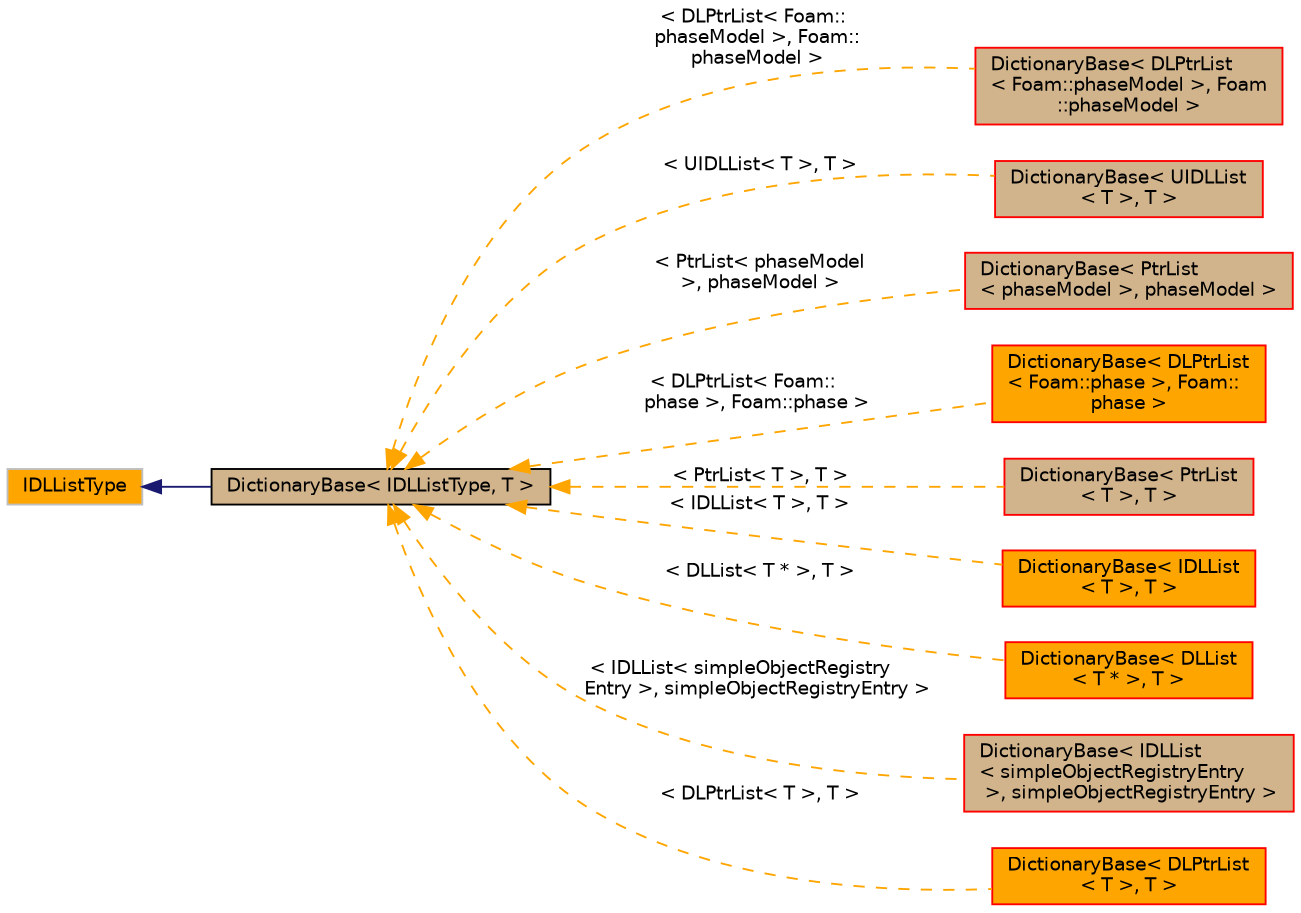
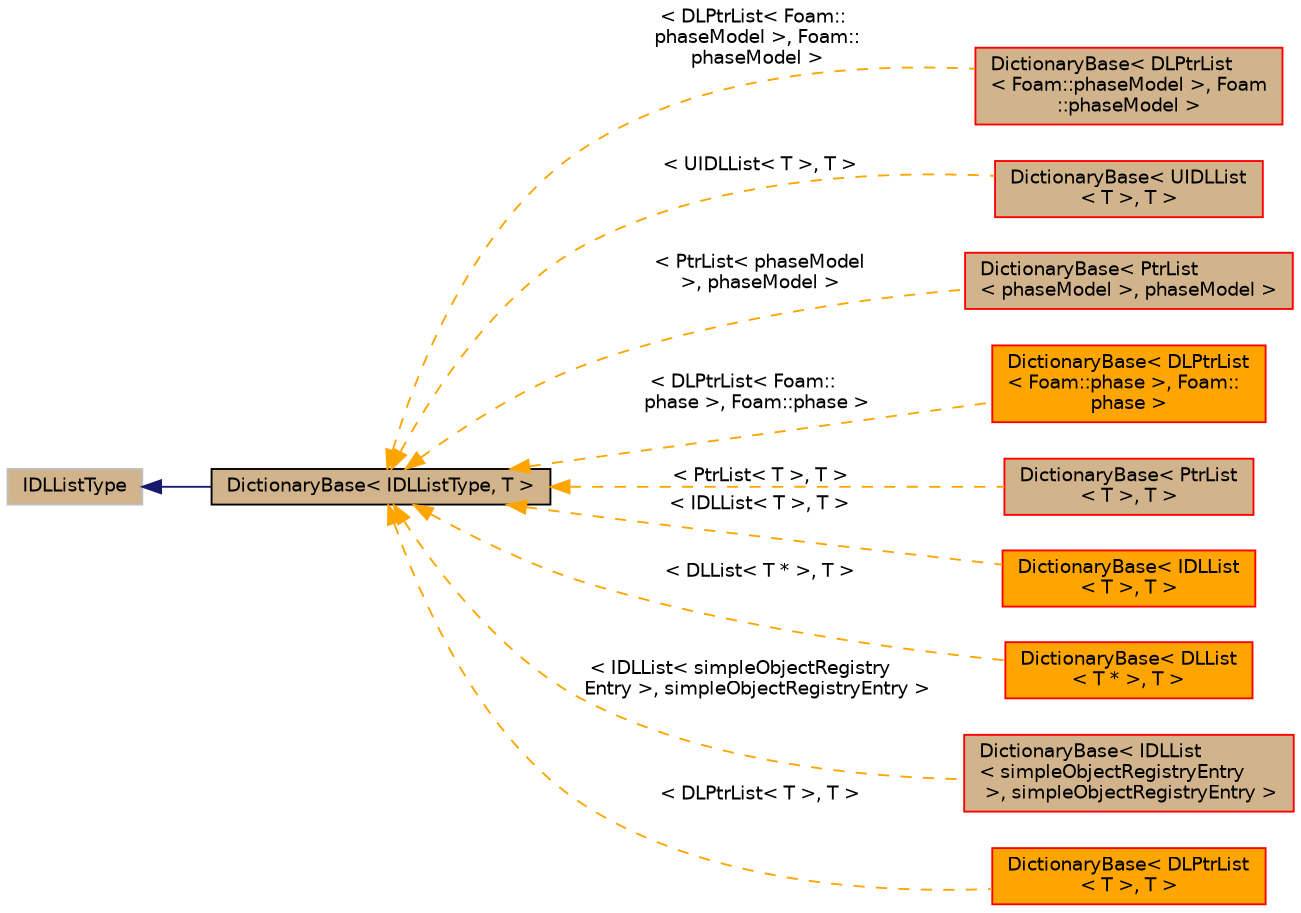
node "IDLListType": fillcolor orange -> tan
